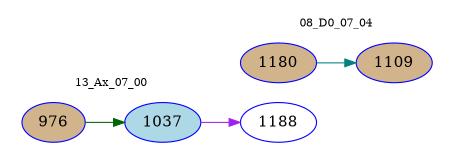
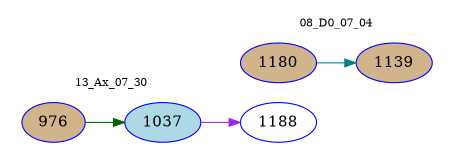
node "1109": label "1109" -> "1139"
cluster "13_Ax_07_00": label "13_Ax_07_00" -> "13_Ax_07_30"
